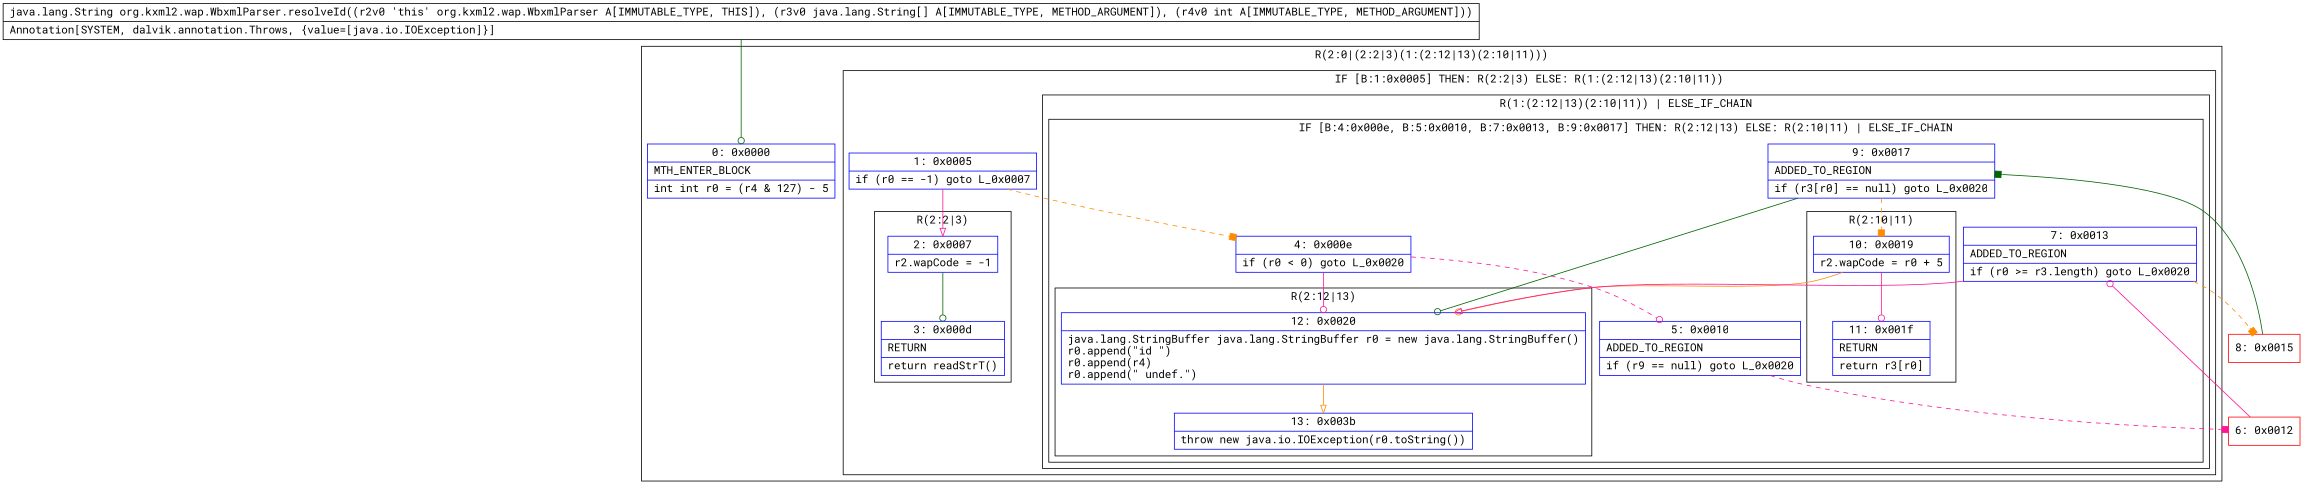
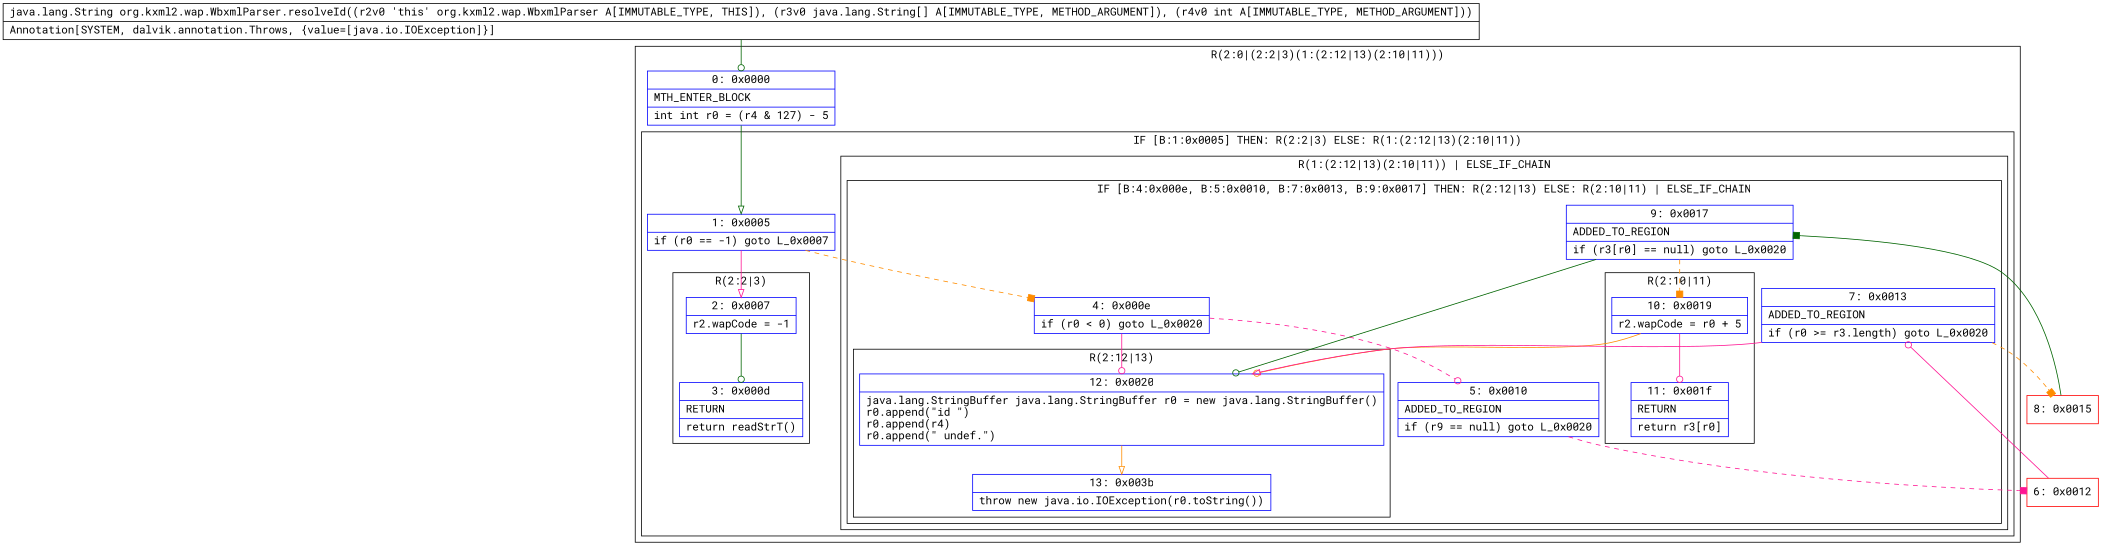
edge "0: 0x0000" -> "1: 0x0005": added
